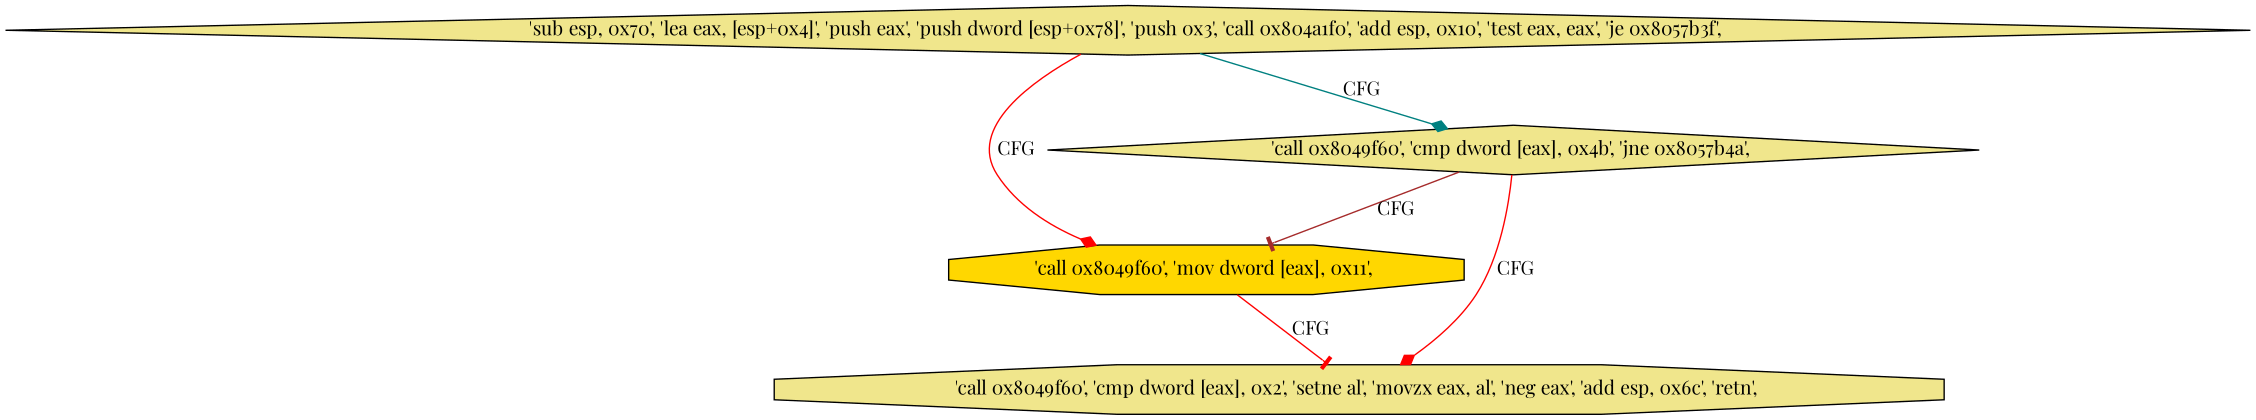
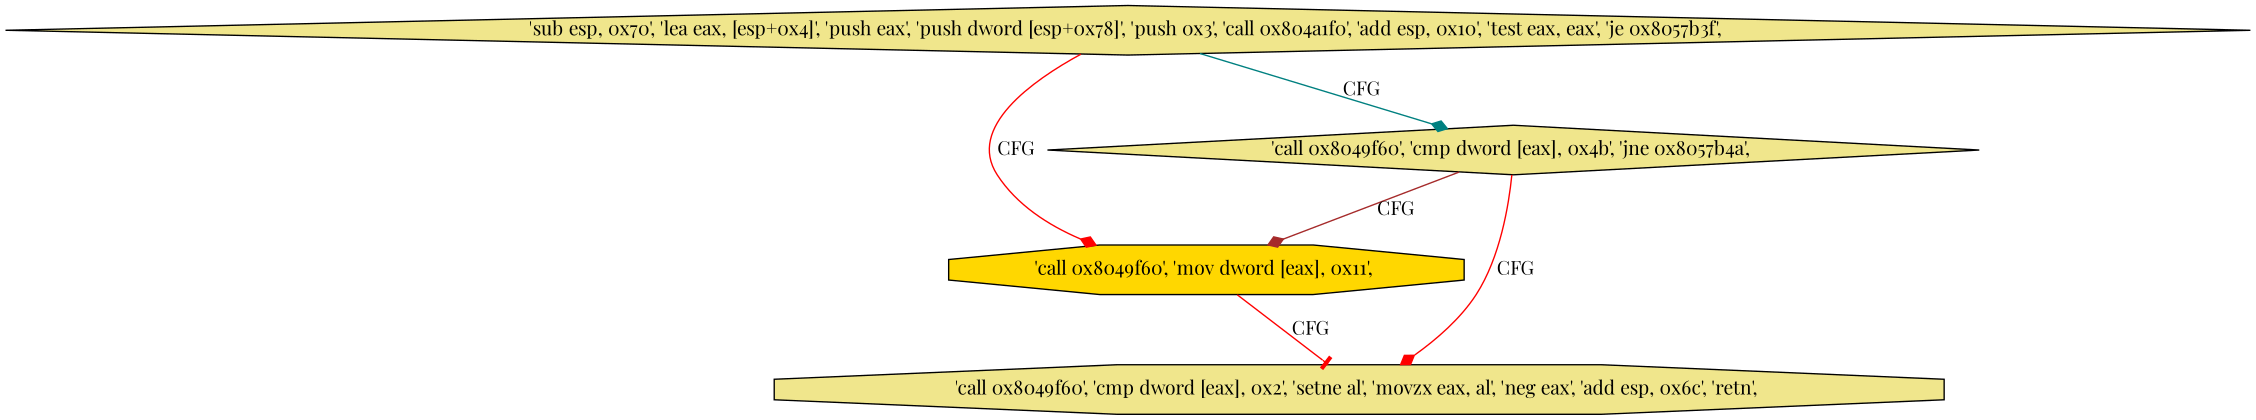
edge "'call 0x8049f60', 'cmp dword [eax], 0x4b', 'jne 0x8057b4a'," -> "'call 0x8049f60', 'mov dword [eax], 0x11',": arrowhead tee -> diamond
